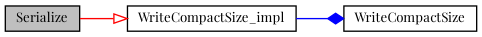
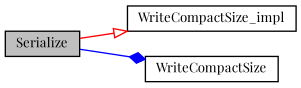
edge "WriteCompactSize_impl" -> "WriteCompactSize": now "Serialize" -> "WriteCompactSize"
